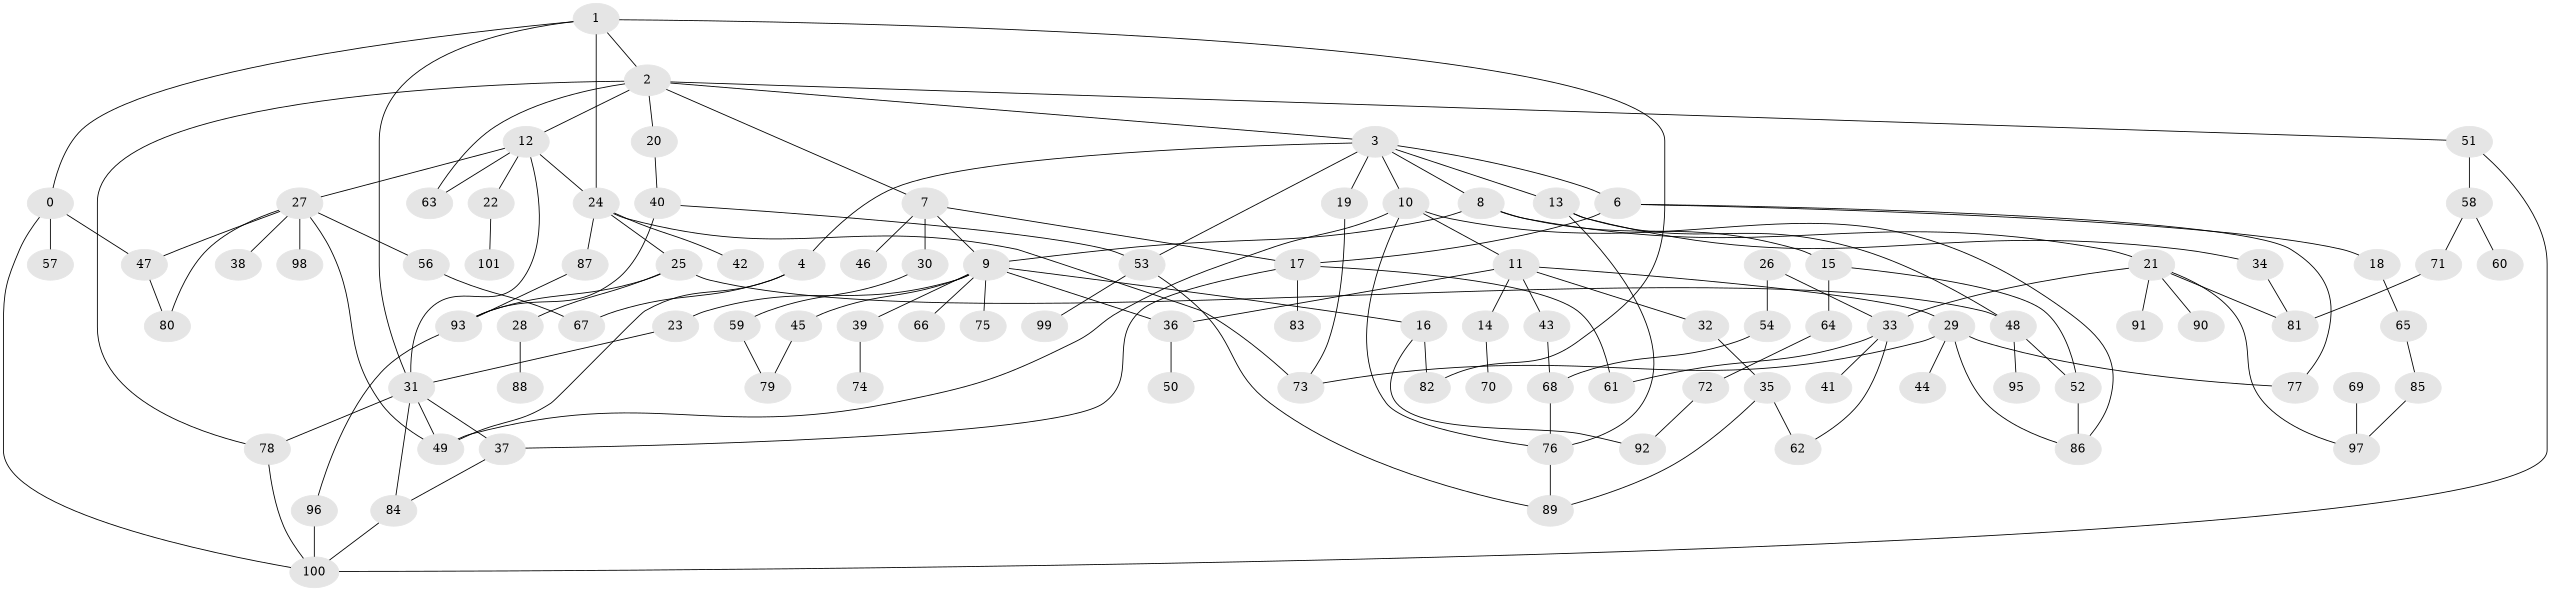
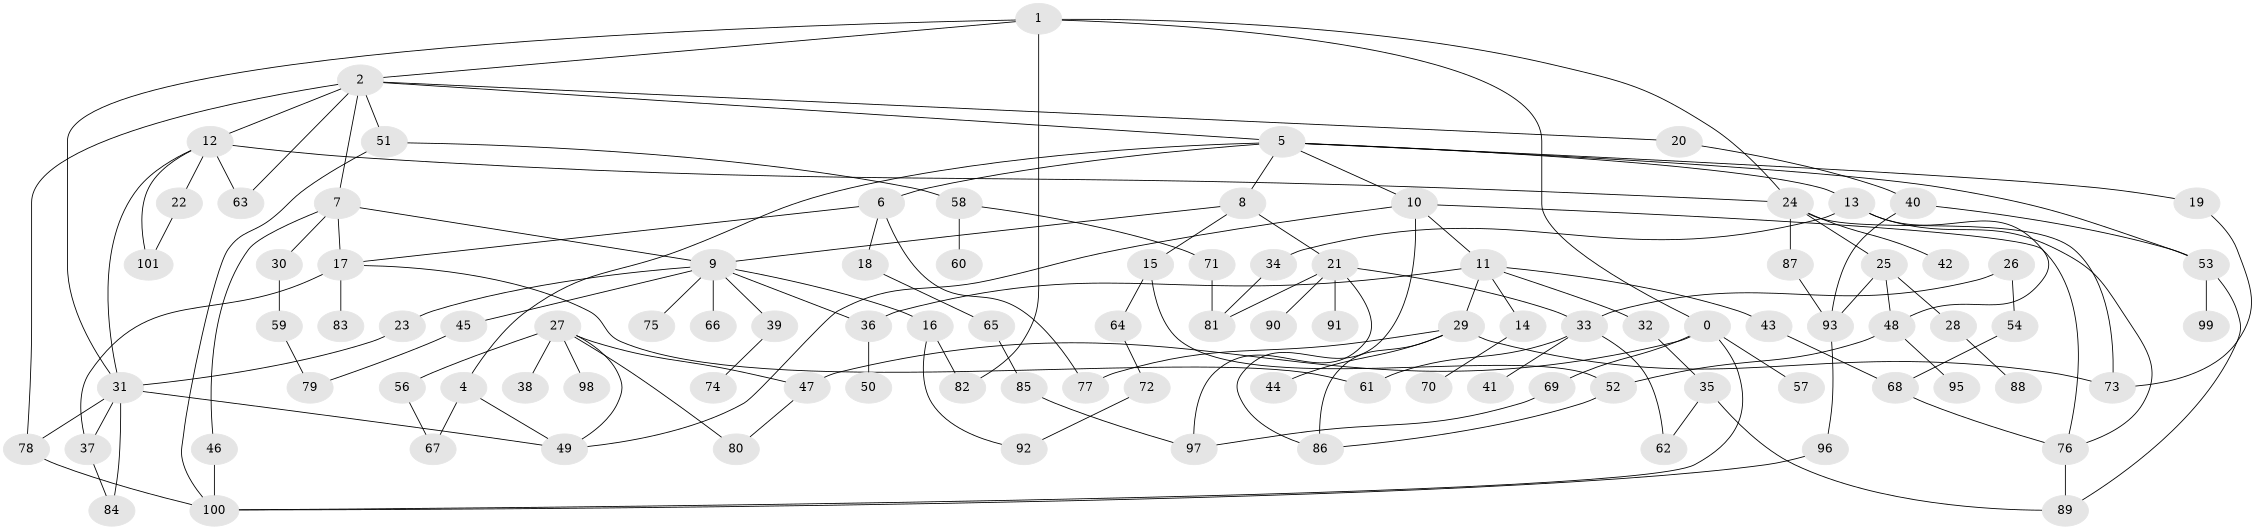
node "3": label "3" -> "5"
edge "12" -- "27": now "12" -- "101"
edge "0" -- "69": added
edge "84" -- "100": now "46" -- "100"
